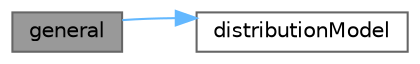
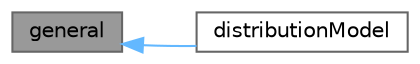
edge "general" -> "distributionModel": reversed
